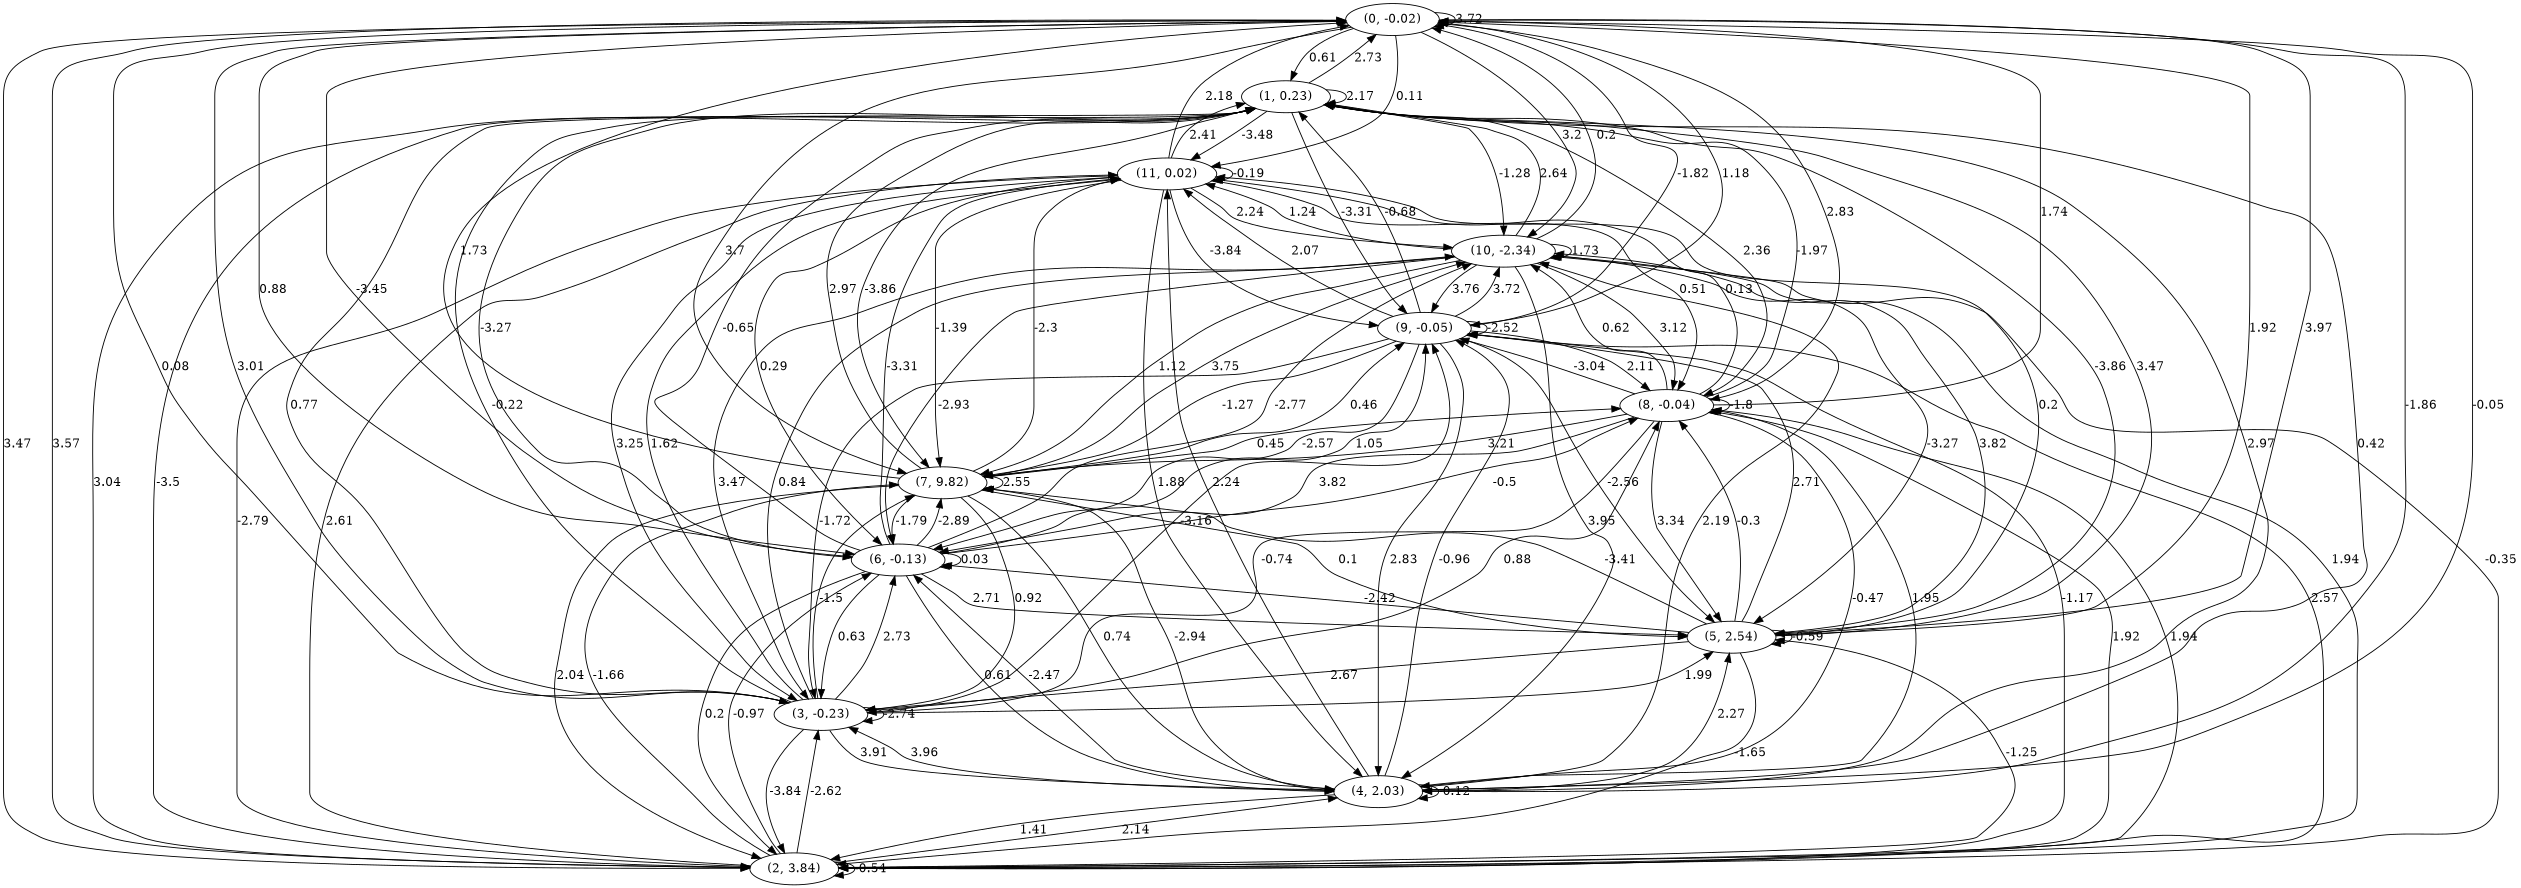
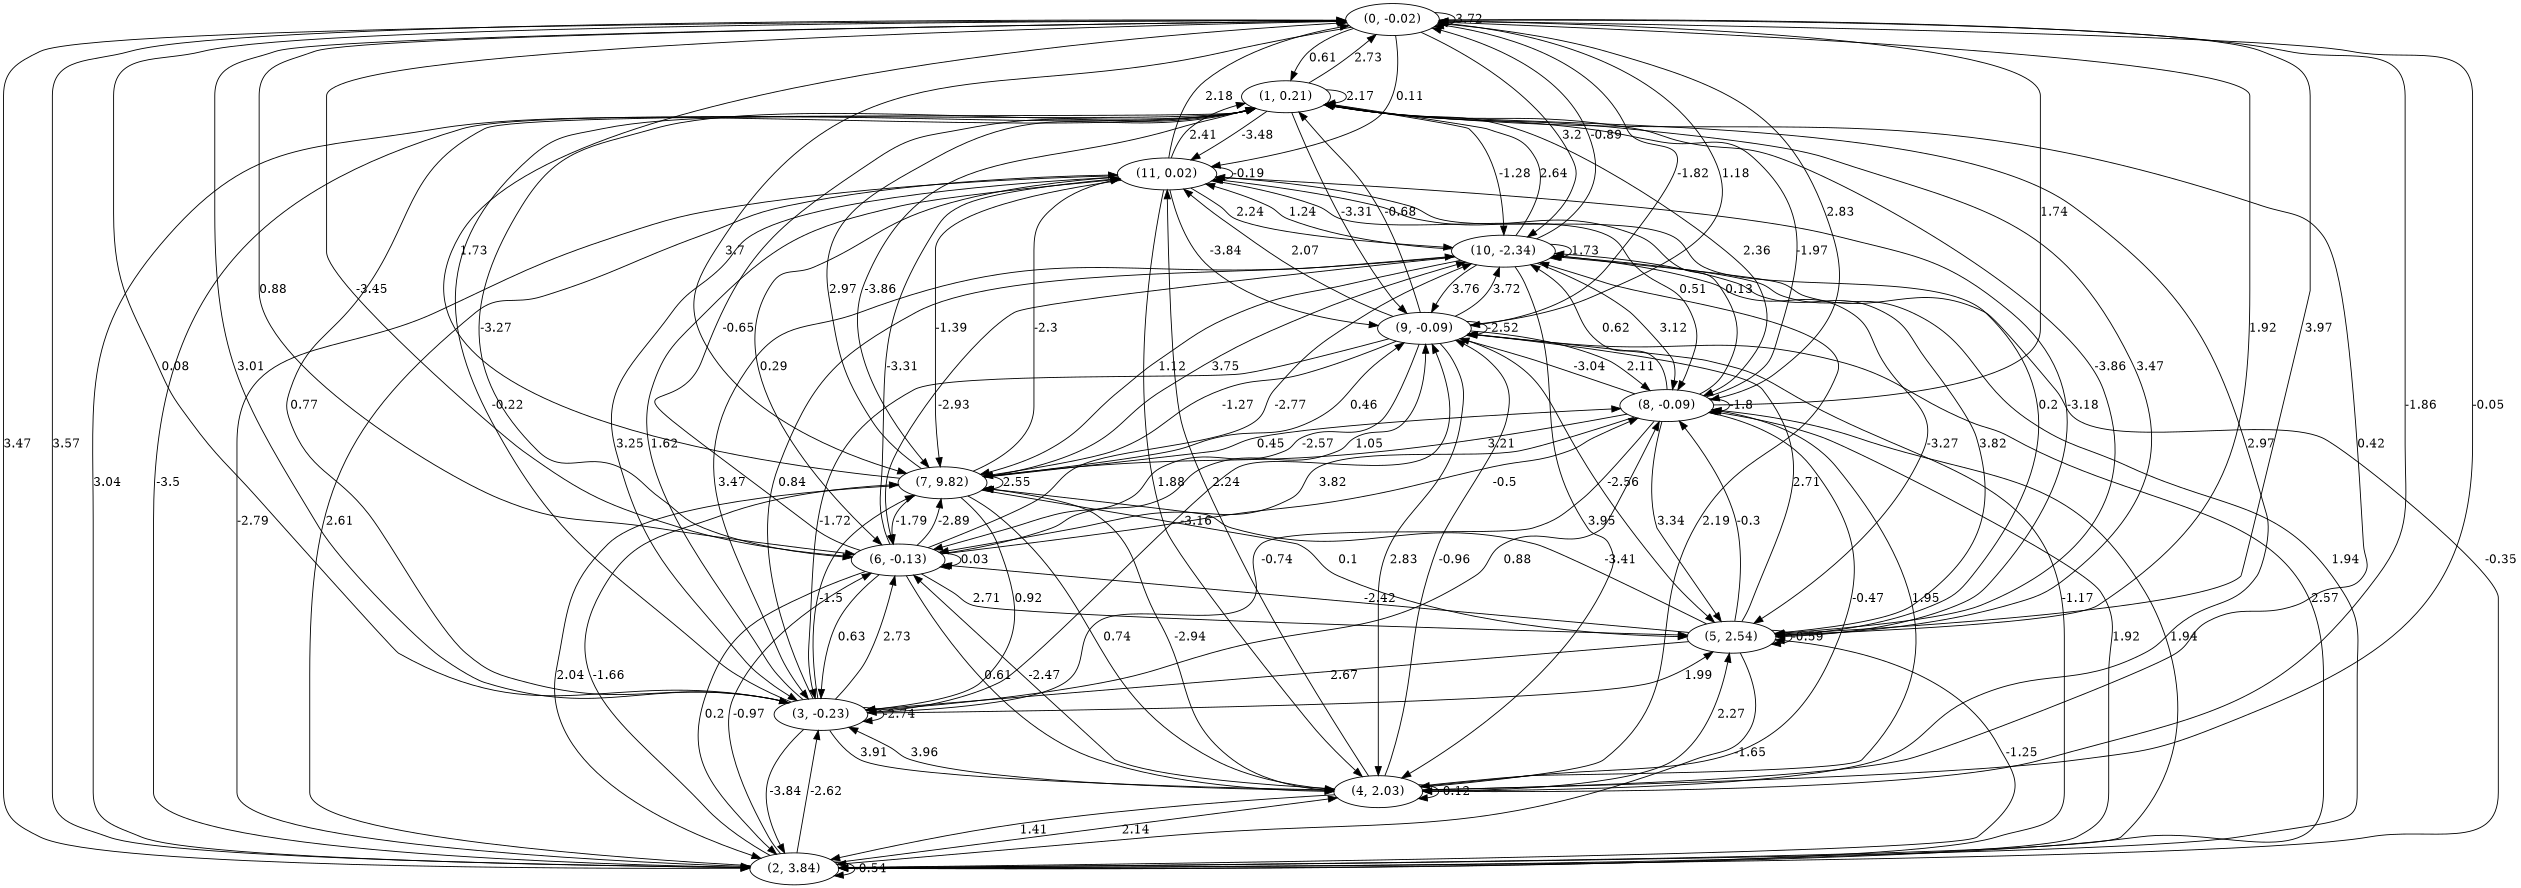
node "(1, 0.23)": label "(1, 0.23)" -> "(1, 0.21)"
edge "(10, -2.34)" -> "(0, -0.02)": label "0.2" -> "-0.89"
edge "(11, 0.02)" -> "(5, 2.54)": added, label "-3.18"
node "(9, -0.05)": label "(9, -0.05)" -> "(9, -0.09)"
node "(8, -0.04)": label "(8, -0.04)" -> "(8, -0.09)"
